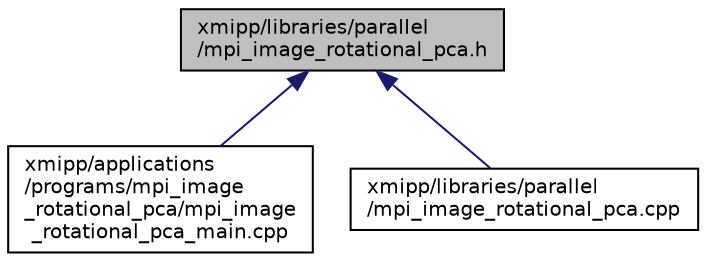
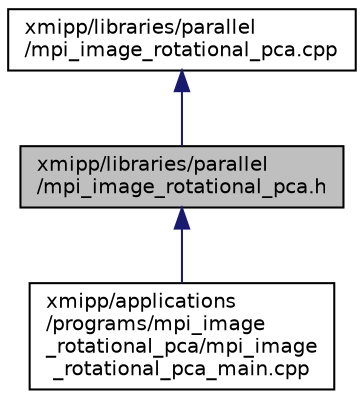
edge "xmipp/libraries/parallel /mpi_image_rotational_pca.cpp" -> "xmipp/libraries/parallel /mpi_image_rotational_pca.h": reversed
